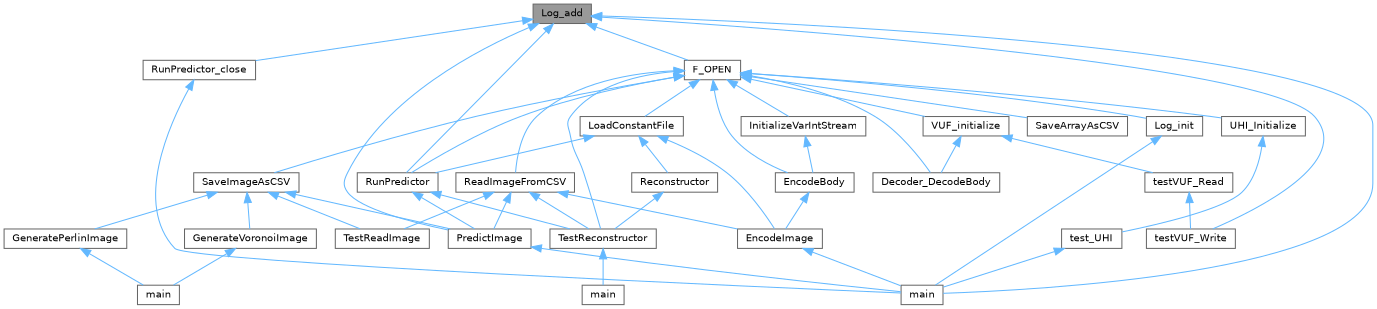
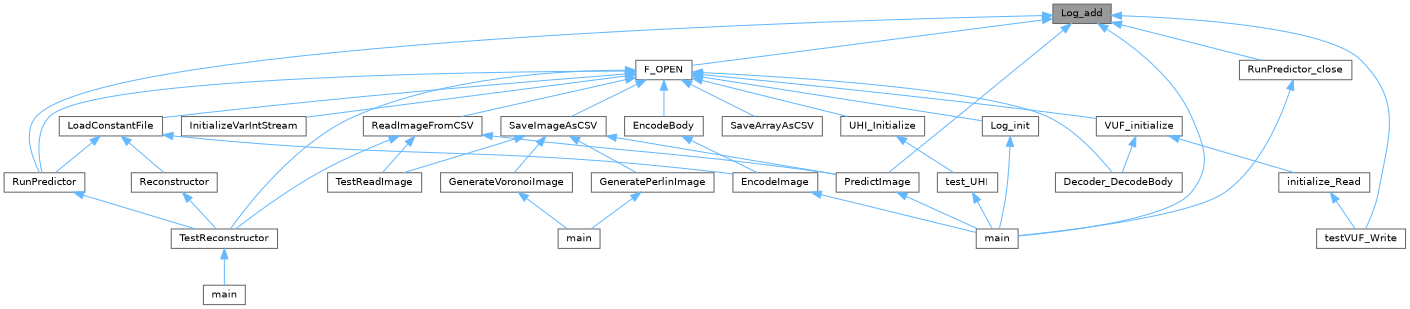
edge "EncodeBody" -> "InitializeVarIntStream": removed
node "testVUF_Read": label "testVUF_Read" -> "initialize_Read"
edge "EncodeImage" -> "ReadImageFromCSV": removed
edge "PredictImage" -> "RunPredictor": removed
